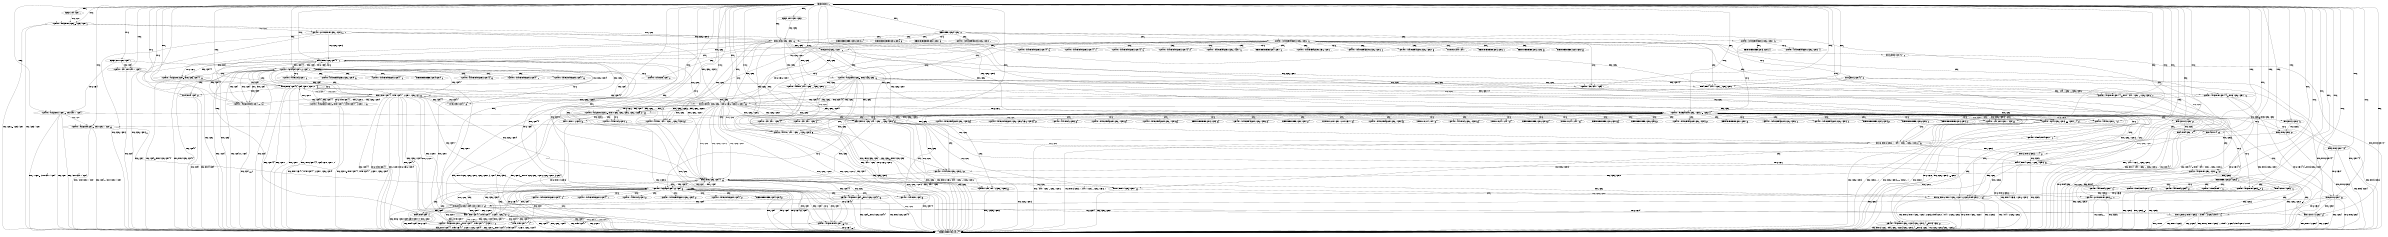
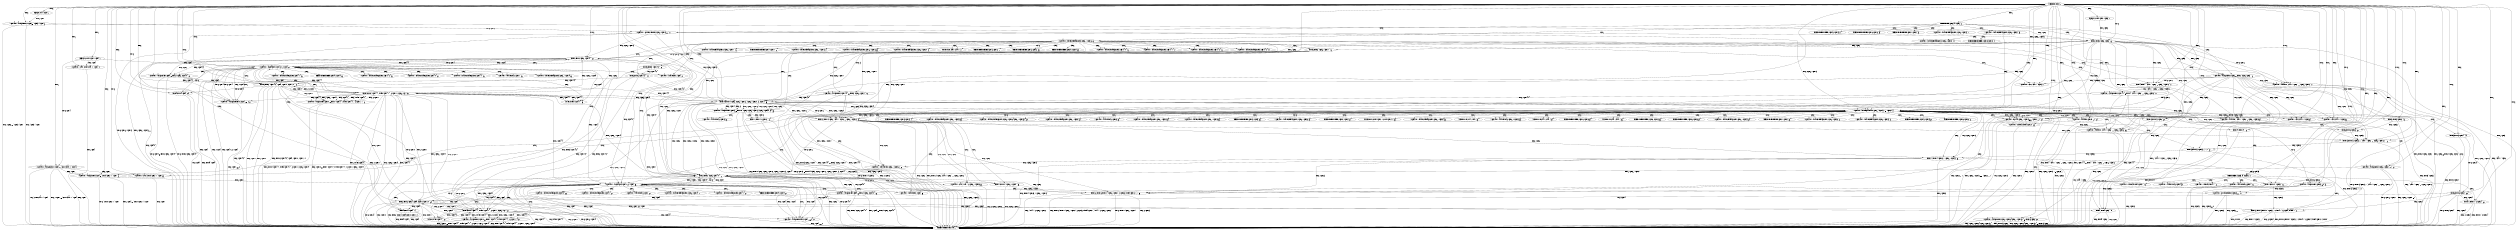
edge "(IDENTIFIER,VAR6,if (VAR6))" -> "(<operator>.postIncrement,VAR6->VAR15++)": added, label "CDG:"
edge "(METHOD,FUN1)" -> "(FUN11,FUN11(&VAR13))": label "DDG: " -> "DDG: 3"
edge "(FUN5,FUN5(VAR14[2]))" -> "(FUN6,FUN6(VAR14[2]))": added, label "DDG: VAR14[2]"
node "(<operator>.indirectFieldAccess,VAR6->VAR27)": added
edge "(<operator>.lessEqualsThan,VAR6->VAR15 <= VAR22)" -> "(<operator>.assignment,VAR6->VAR27 = 1)": label "CDG: " -> "VAR: "
edge "(FUN8,FUN8(VAR24,VAR9,VAR10,VAR11,0))" -> "(FUN11,FUN11(&VAR24))": now "(FUN8,FUN8(VAR24,VAR9,VAR10,VAR11,0))" -> "(FUN9,FUN9(VAR8))"
edge "(<operator>.cast,(const VAR2 **) VAR7)" -> "(METHOD_RETURN,void)": added, label "DDG: VAR7"
